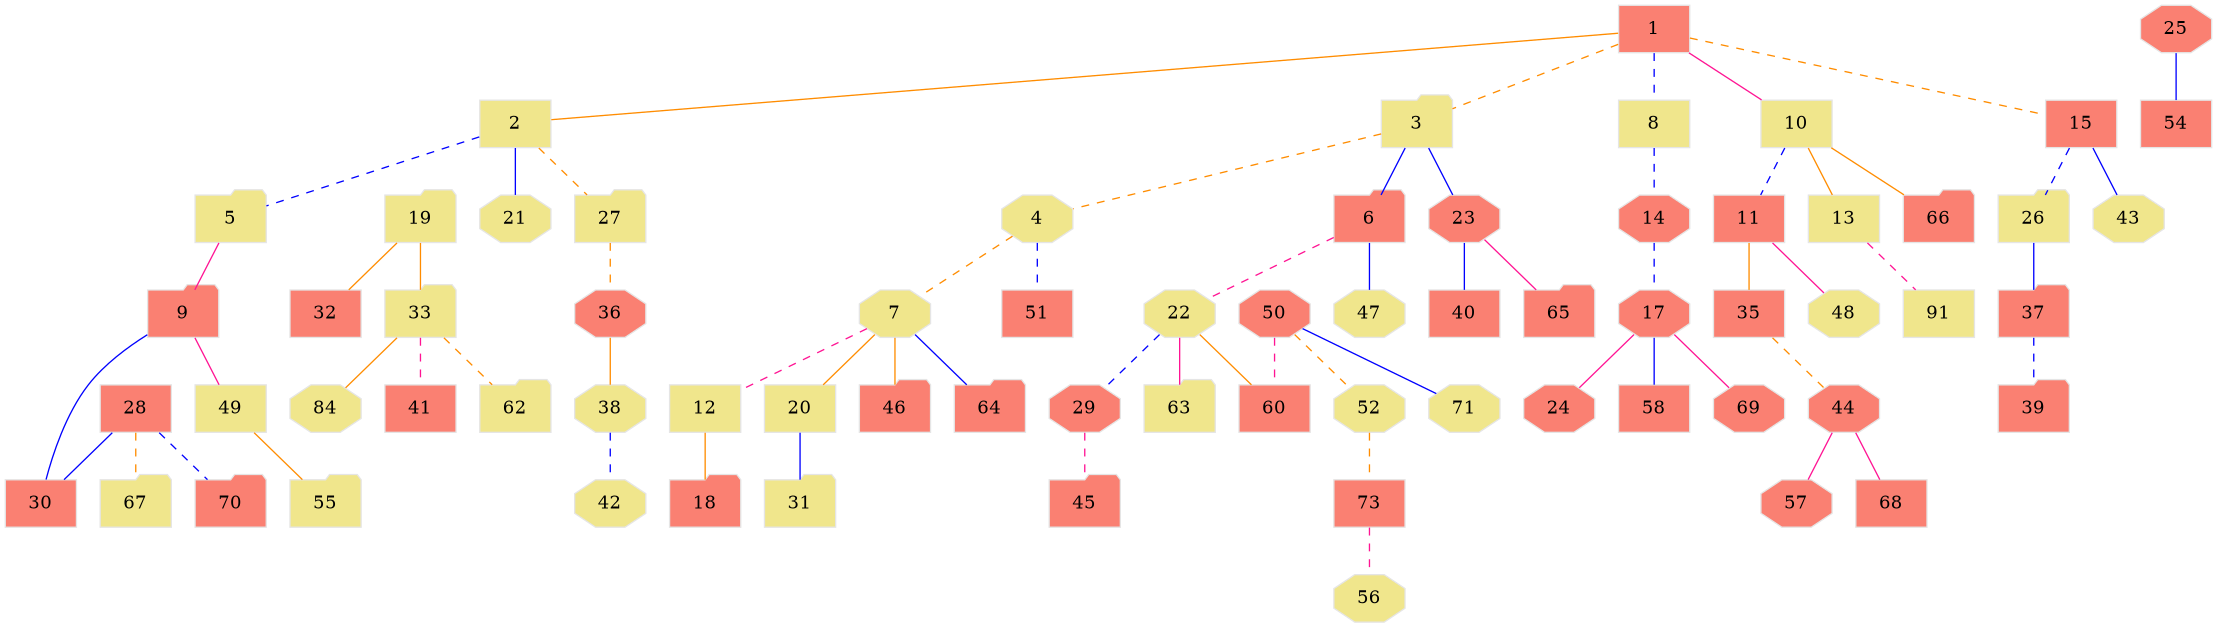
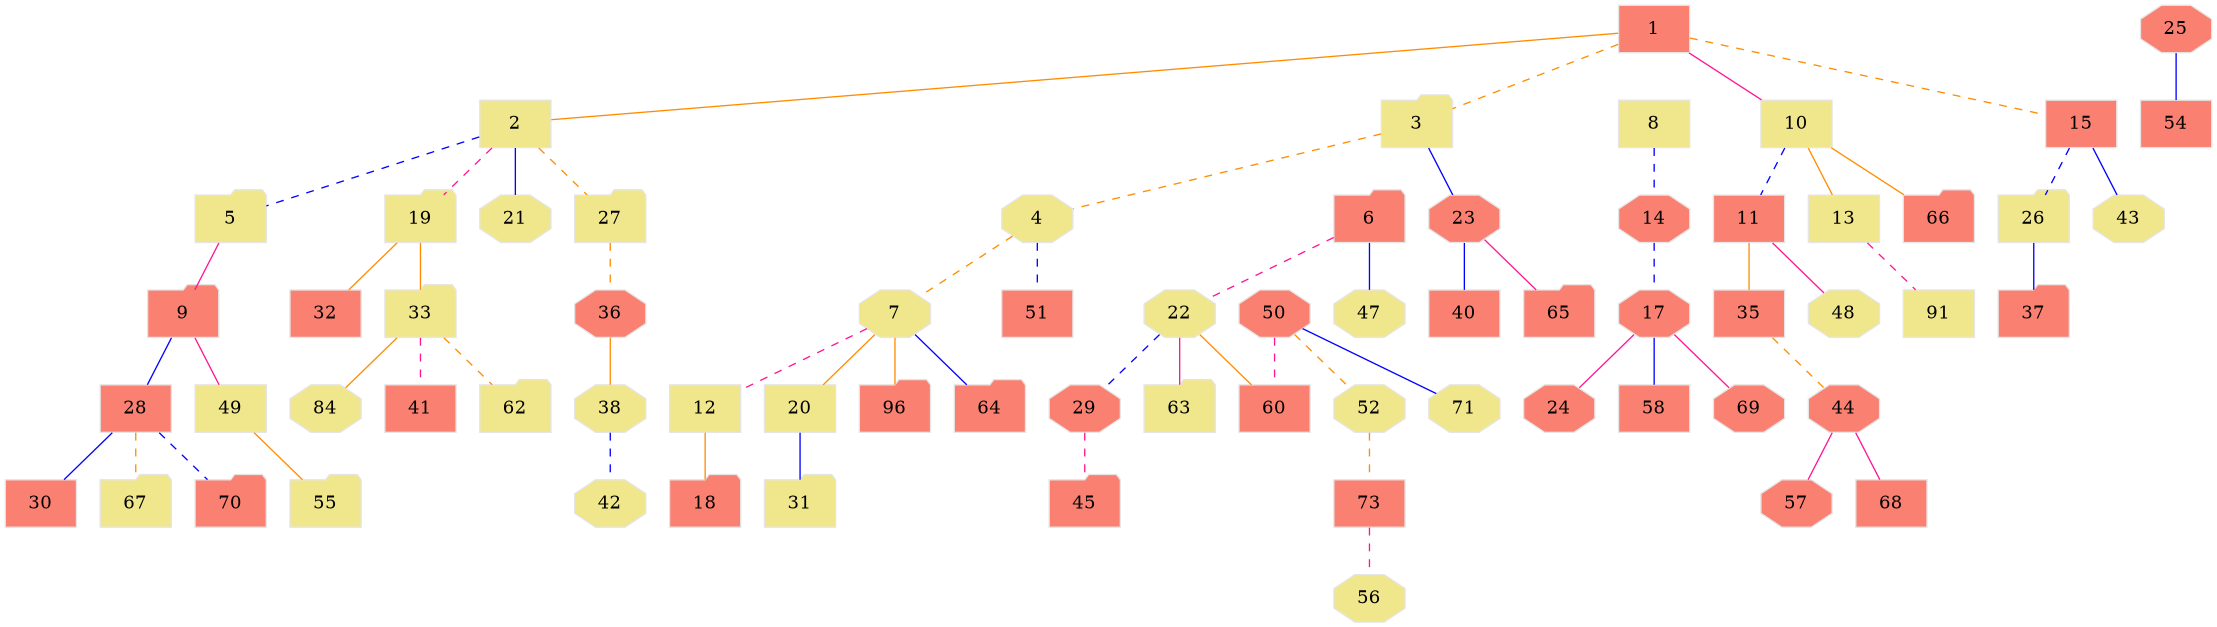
edge "1" -- "8": removed
edge "2" -- "19": added
edge "3" -- "6": removed
edge "9" -- "30": now "9" -- "28"
node "46": label "46" -> "96"
node "39": removed
